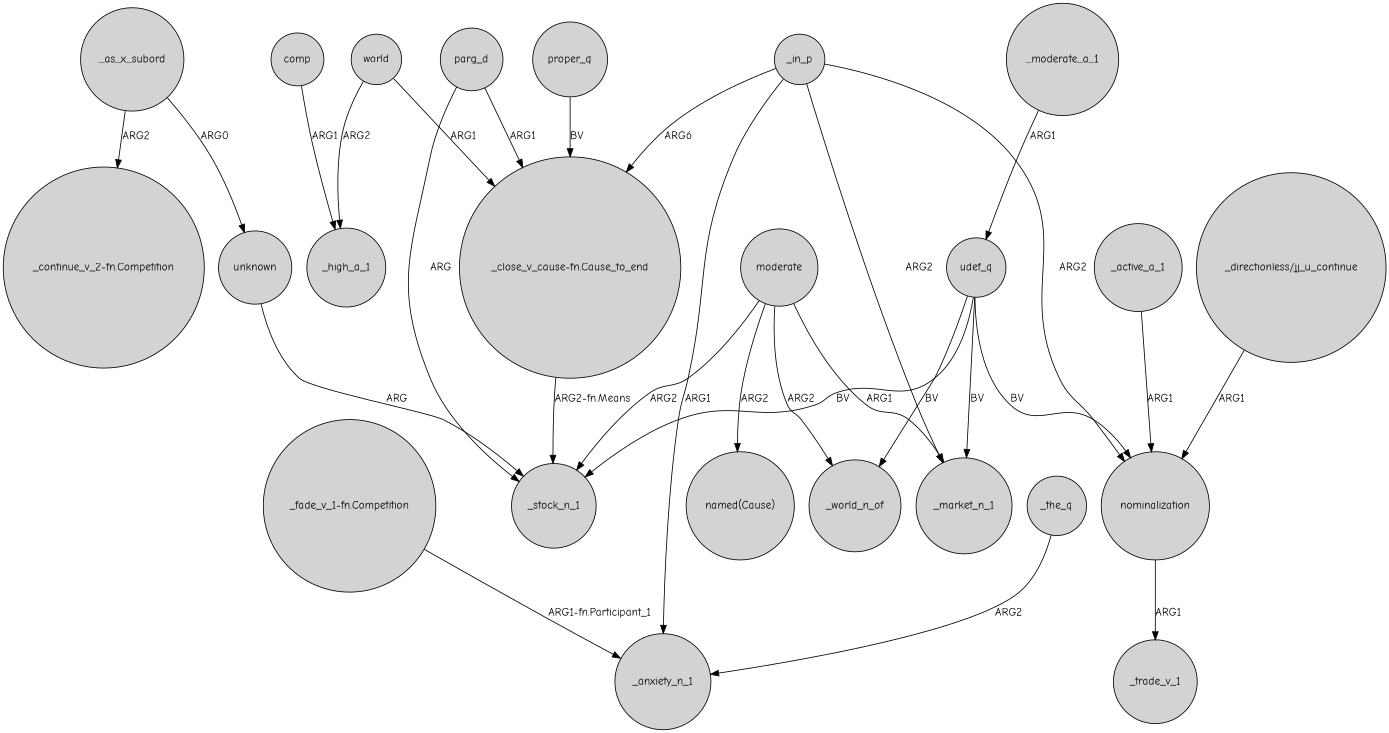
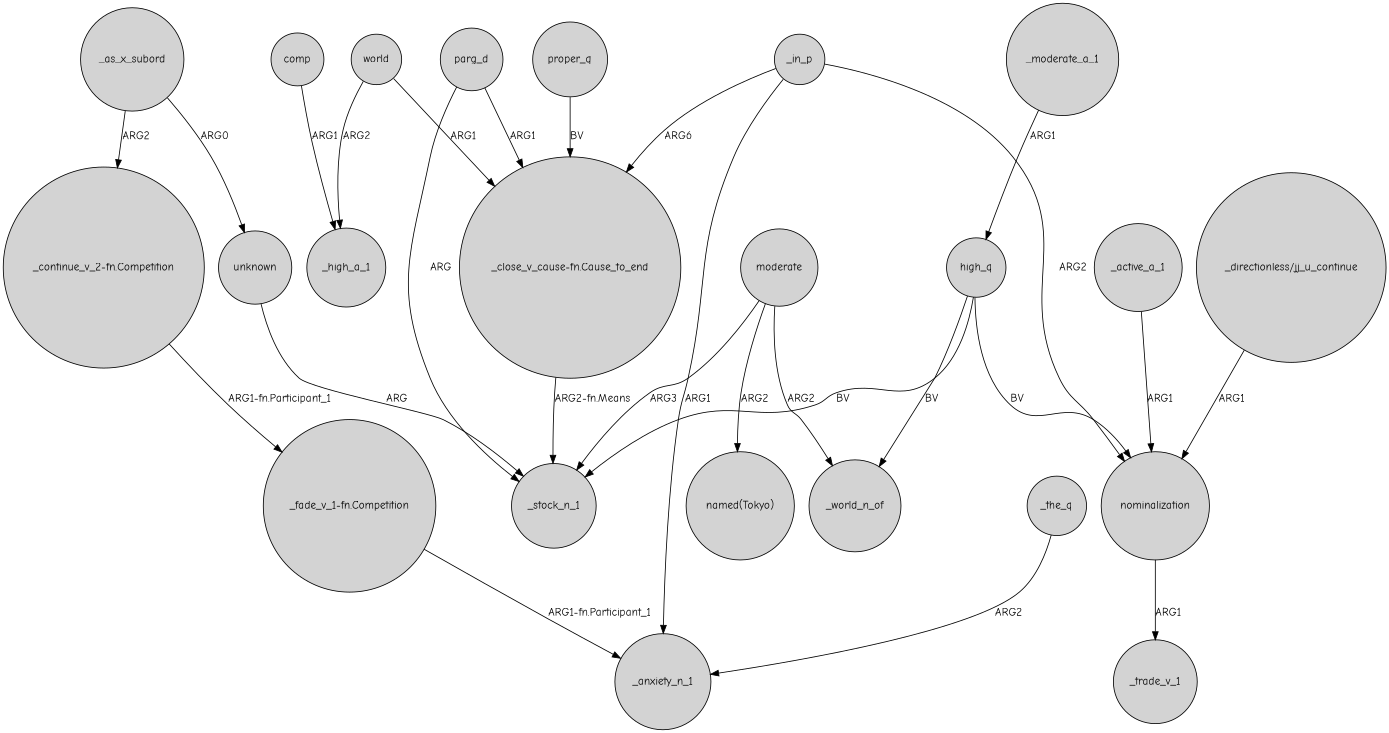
node "udef_q": label "udef_q" -> "high_q"
edge "_continue_v_2-fn.Competition" -> "_fade_v_1-fn.Competition": added, label "ARG1-fn.Participant_1"
edge "moderate" -> "_stock_n_1": label "ARG2" -> "ARG3"
node "named(Cause)": label "named(Cause)" -> "named(Tokyo)"
node "_market_n_1": removed
